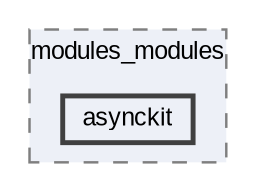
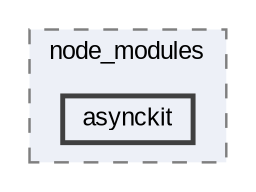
cluster "modules_modules": label "modules_modules" -> "node_modules"
